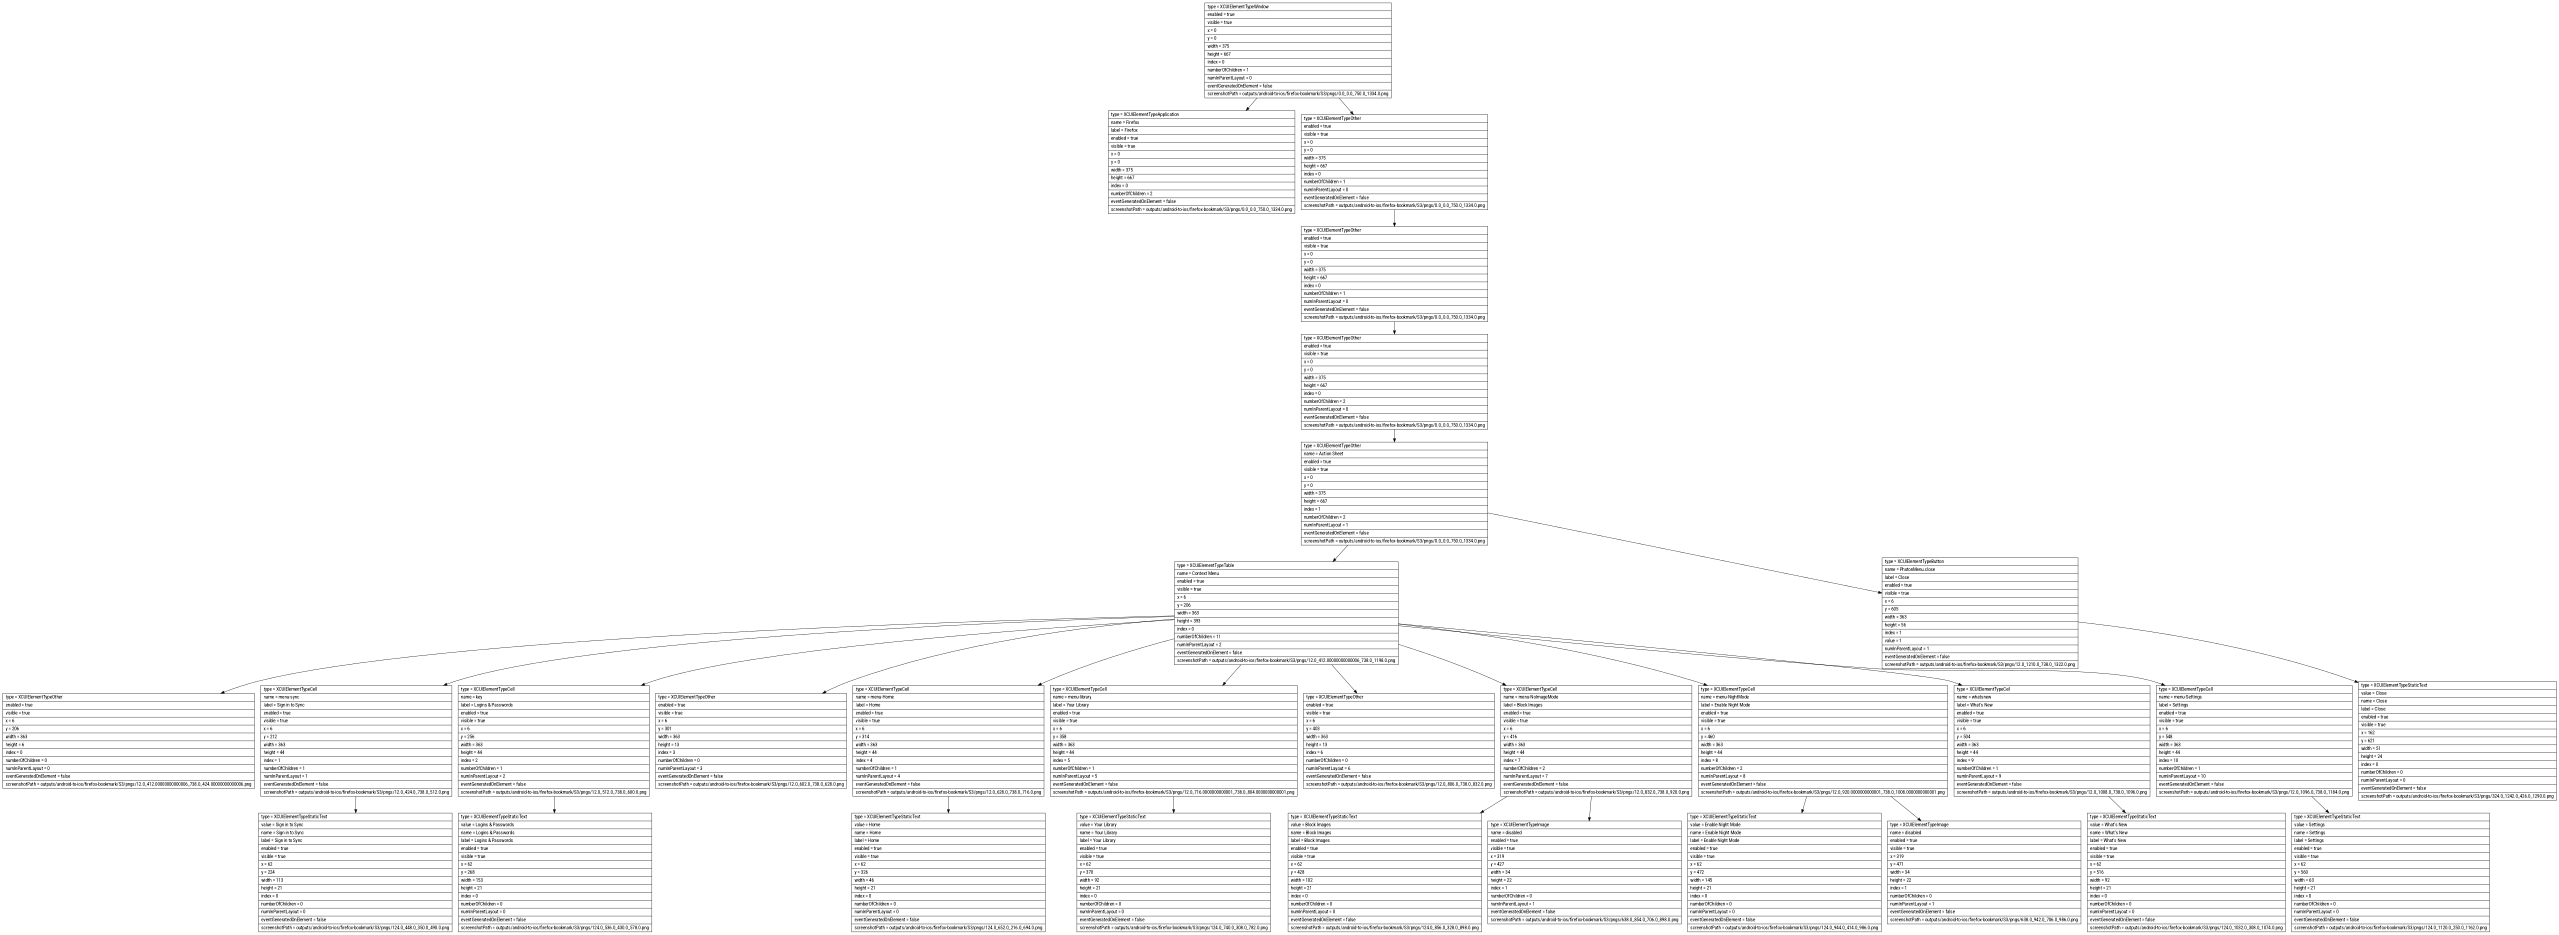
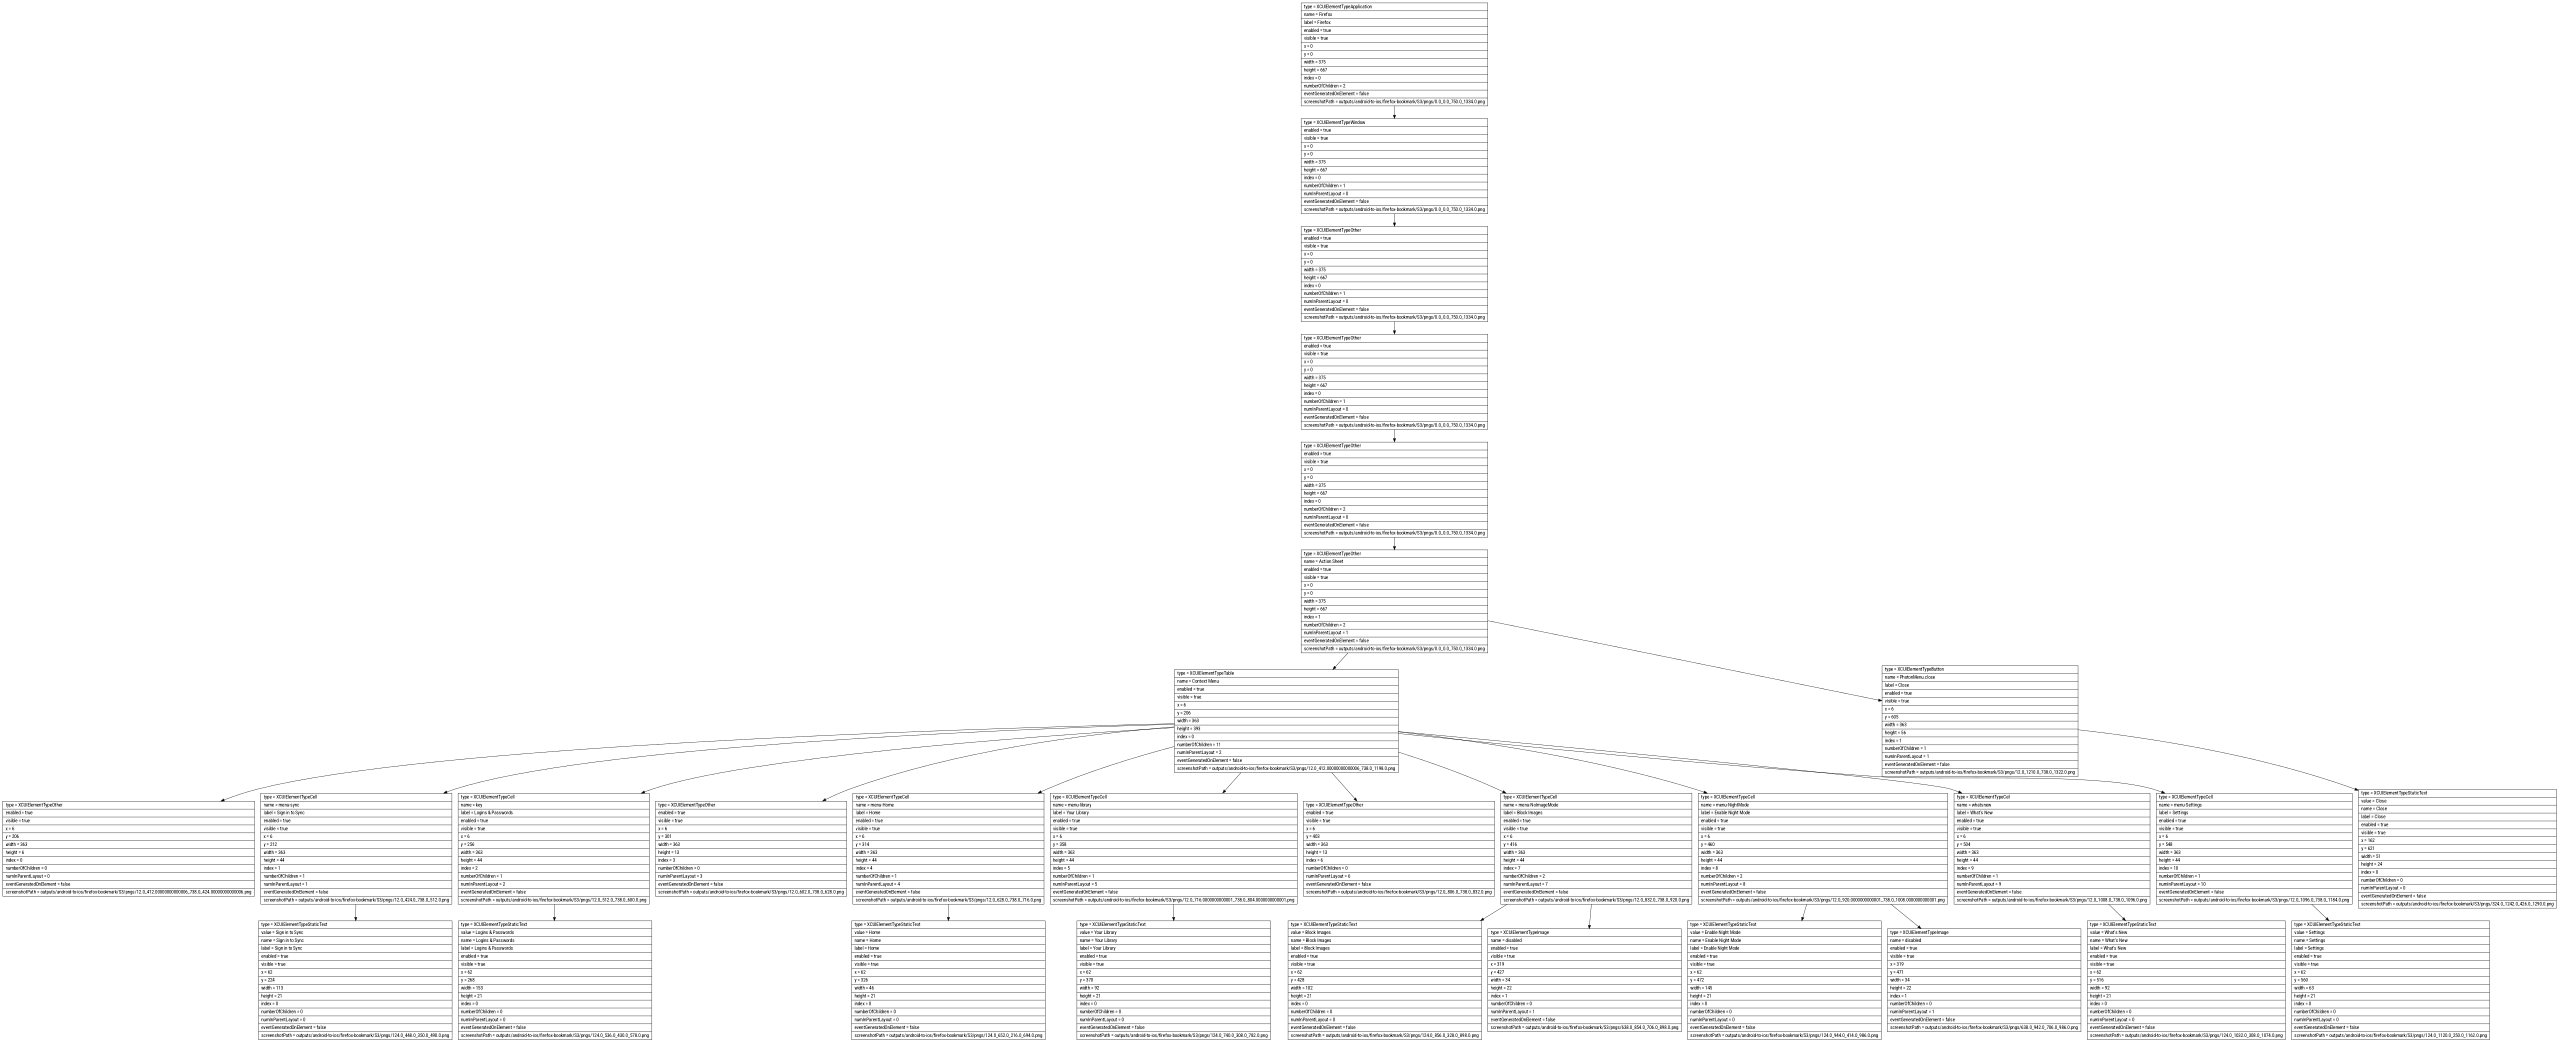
edge "type = XCUIElementTypeWindow" -> "type = XCUIElementTypeApplication": reversed
node "type = XCUIElementTypeButton": text "value = 1" -> "numberOfChildren = 1"
